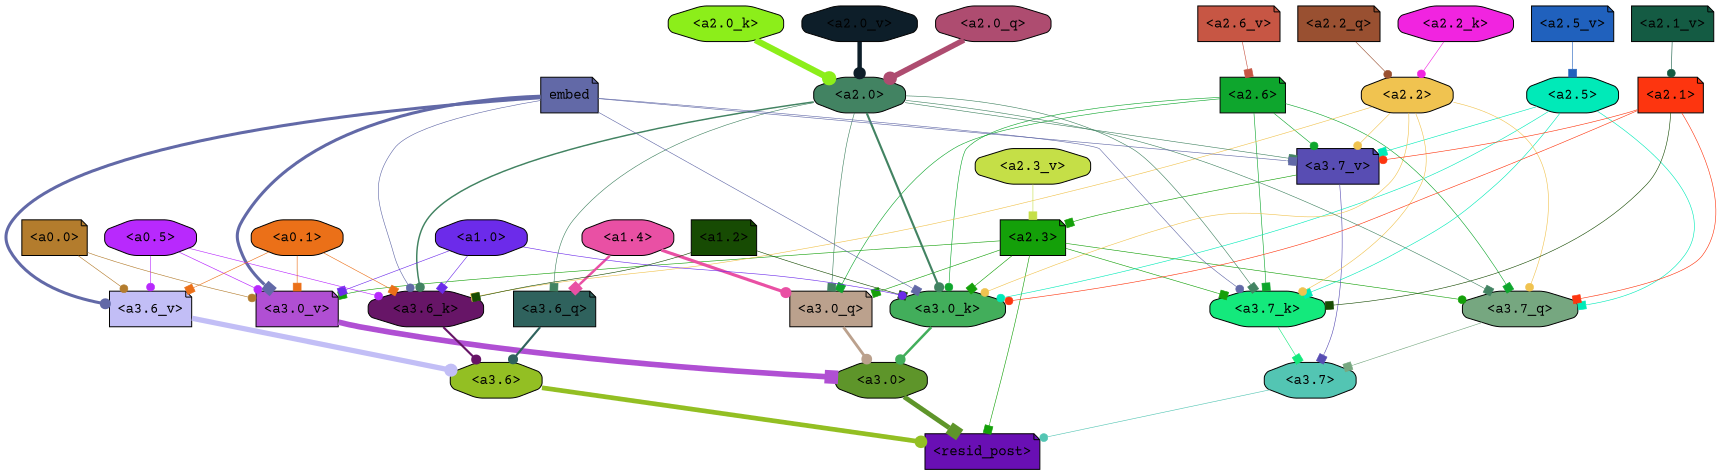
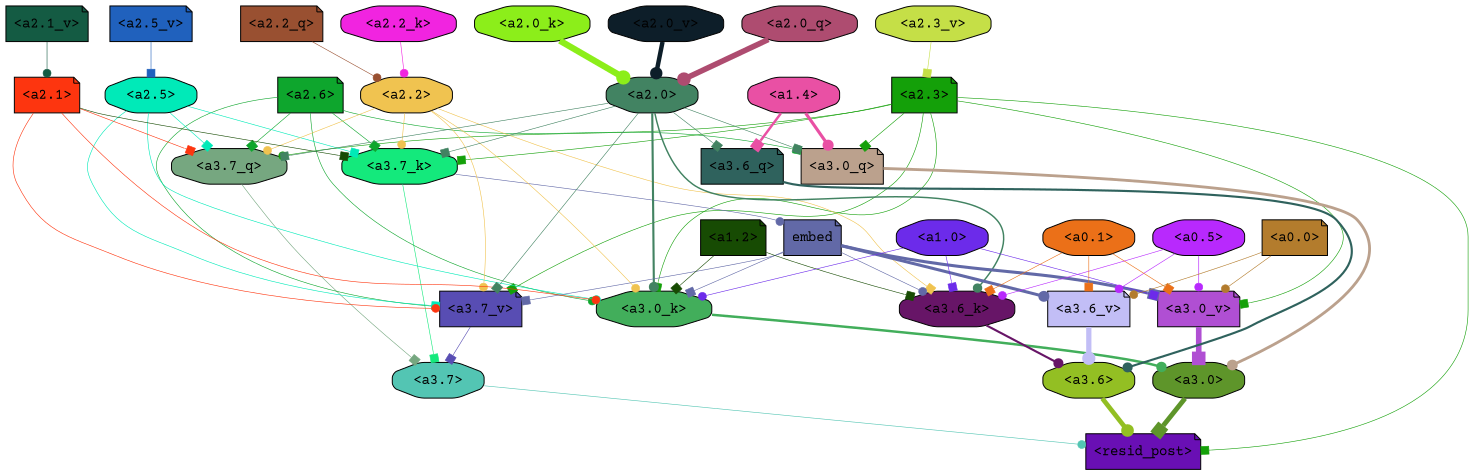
node "<a2.6_v>": removed
edge "embed" -> "<a3.7_k>": reversed
edge "<a3.7_v>" -> "<a2.3>": reversed
